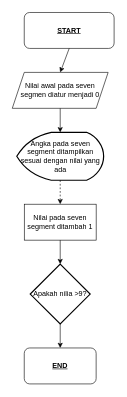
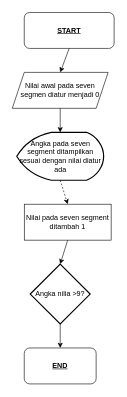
node "Angka pada seven segment ditampilkan sesuai dengan nilai yang ada": label "Angka pada seven segment ditampilkan sesuai dengan nilai yang ada" -> "Angka pada seven segment ditampilkan sesuai dengan nilai diatur ada"
node "Nilai pada seven segment ditambah 1": size 72x36 -> 87x36
node "Apakah nilia >9?": label "Apakah nilia >9?" -> "Angka nilia >9?"
